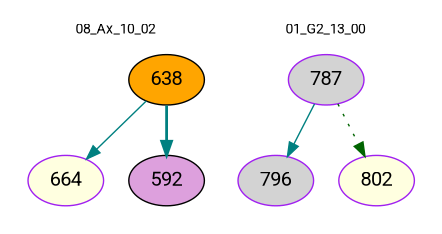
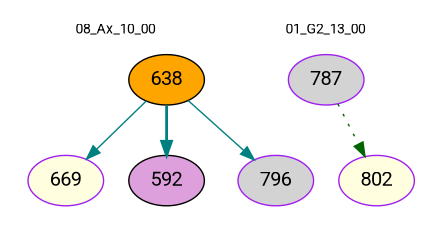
cluster "08_Ax_10_02": label "08_Ax_10_02" -> "08_Ax_10_00"
edge "787" -> "796": now "638" -> "796"
node "664": label "664" -> "669"
